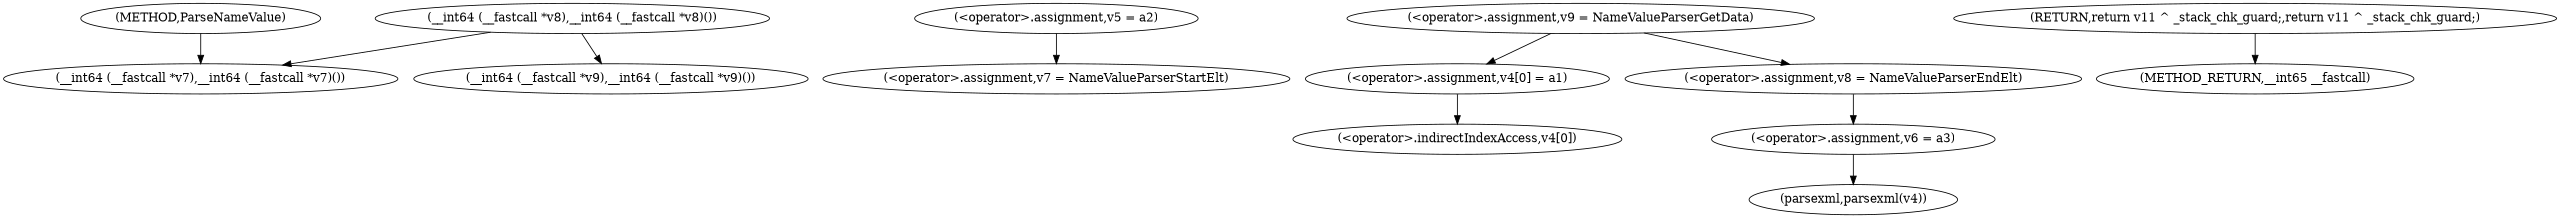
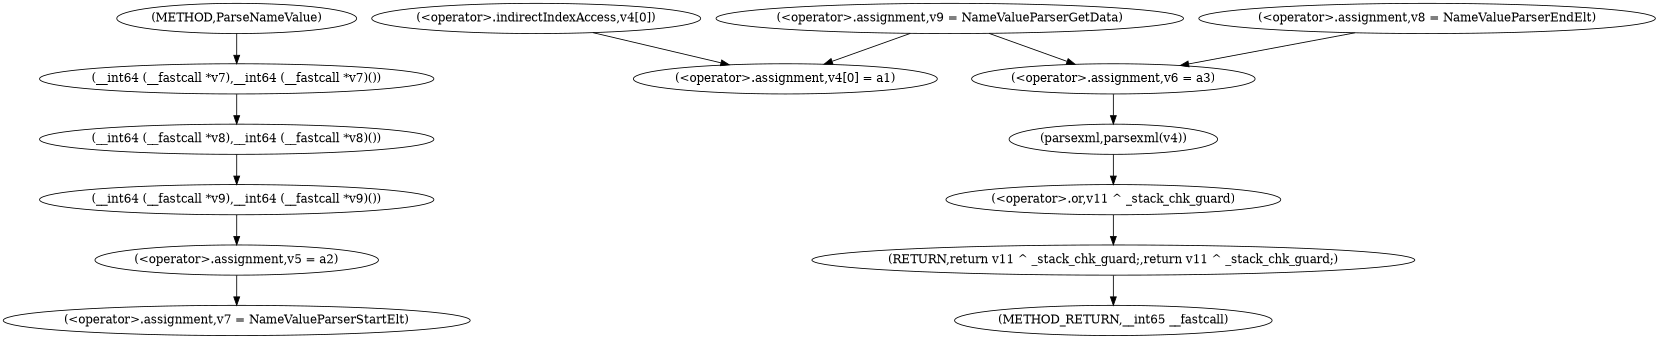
edge "(__int64 (__fastcall *v8),__int64 (__fastcall *v8)())" -> "(__int64 (__fastcall *v7),__int64 (__fastcall *v7)())": reversed
edge "(<operator>.assignment,v9 = NameValueParserGetData)" -> "(<operator>.assignment,v8 = NameValueParserEndElt)": now "(<operator>.assignment,v9 = NameValueParserGetData)" -> "(<operator>.assignment,v6 = a3)"
edge "(<operator>.assignment,v4[0] = a1)" -> "(<operator>.indirectIndexAccess,v4[0])": reversed
node "(<operator>.or,v11 ^ _stack_chk_guard)": added
edge "(__int64 (__fastcall *v9),__int64 (__fastcall *v9)())" -> "(<operator>.assignment,v5 = a2)": added
